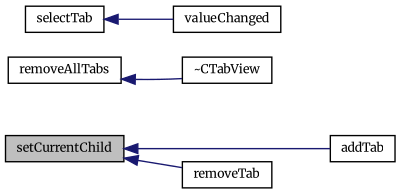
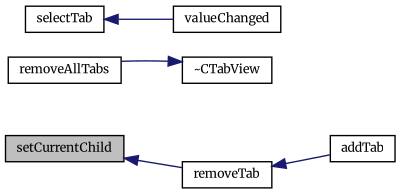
edge "~CTabView" -> "removeAllTabs": reversed
edge "addTab" -> "setCurrentChild": now "addTab" -> "removeTab"
